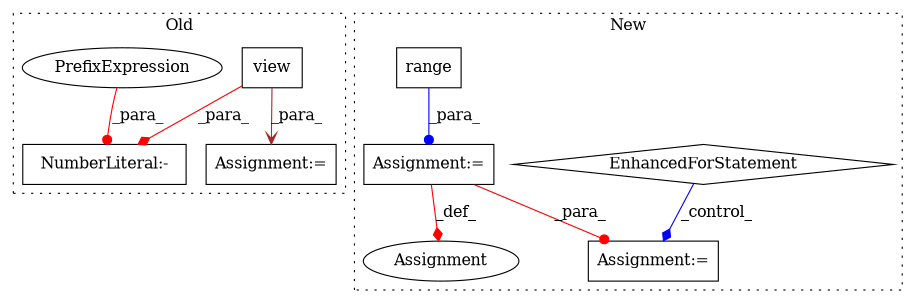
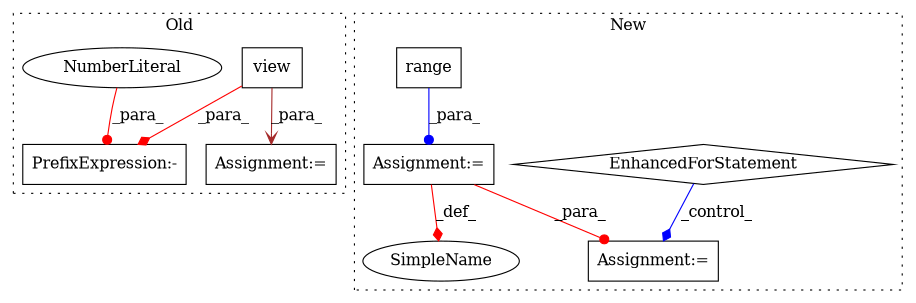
node "PrefixExpression": label "PrefixExpression" -> "NumberLiteral"
node "NumberLiteral:-": label "NumberLiteral:-" -> "PrefixExpression:-"
node "Assignment": label "Assignment" -> "SimpleName"
